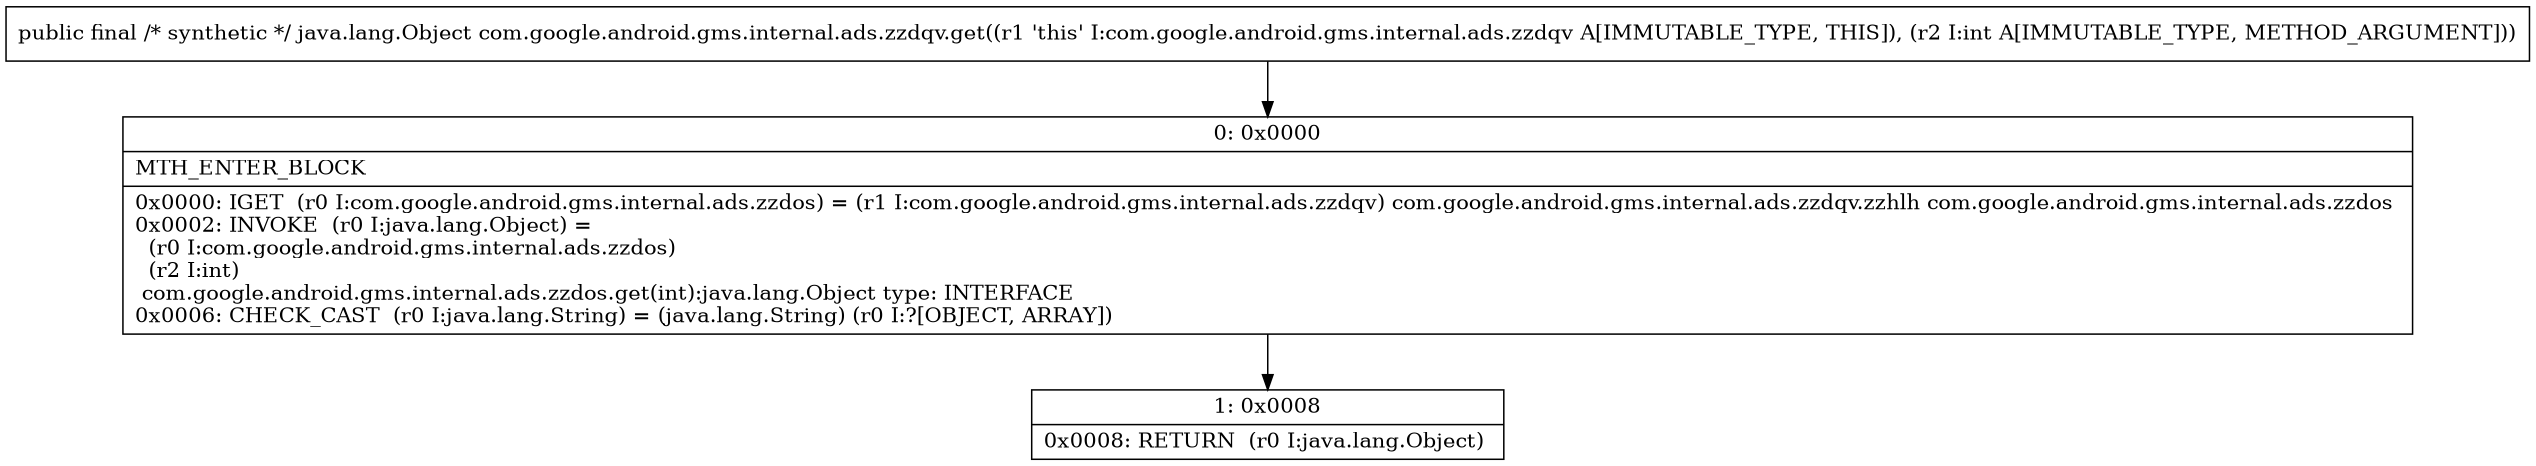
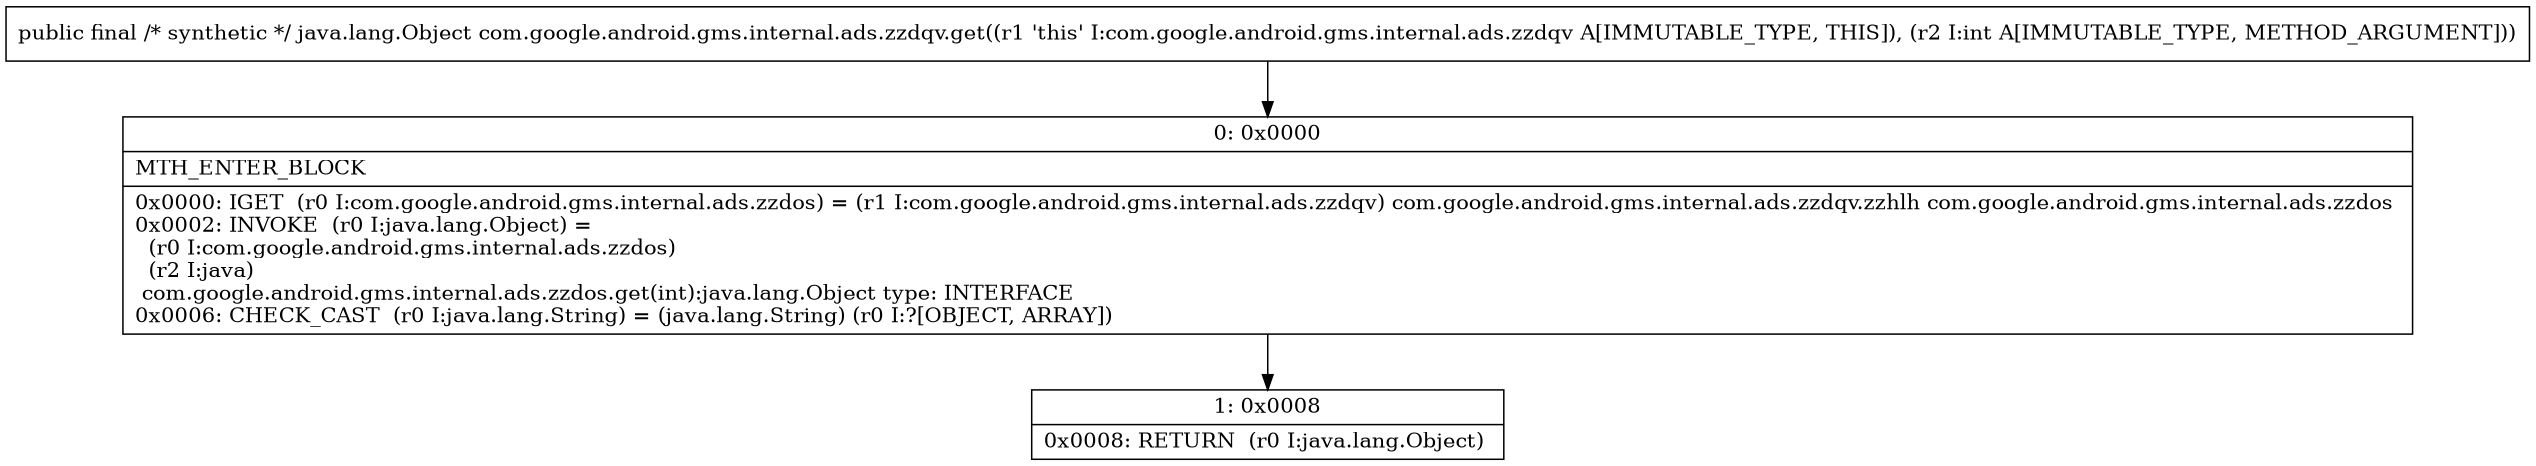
node "0: 0x0000": text "(r2 I:int)" -> "(r2 I:java)"
